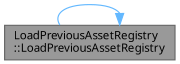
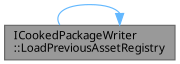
node "LoadPreviousAssetRegistry ::LoadPreviousAssetRegistry": label "LoadPreviousAssetRegistry ::LoadPreviousAssetRegistry" -> "ICookedPackageWriter ::LoadPreviousAssetRegistry"
